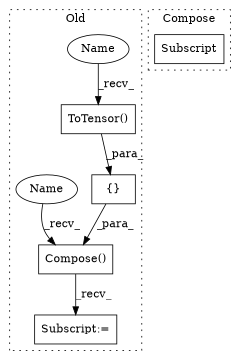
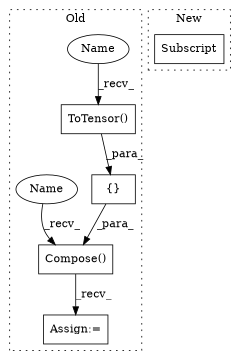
cluster "Compose": label "Compose" -> "New"
node "Subscript:=": label "Subscript:=" -> "Assign:="
